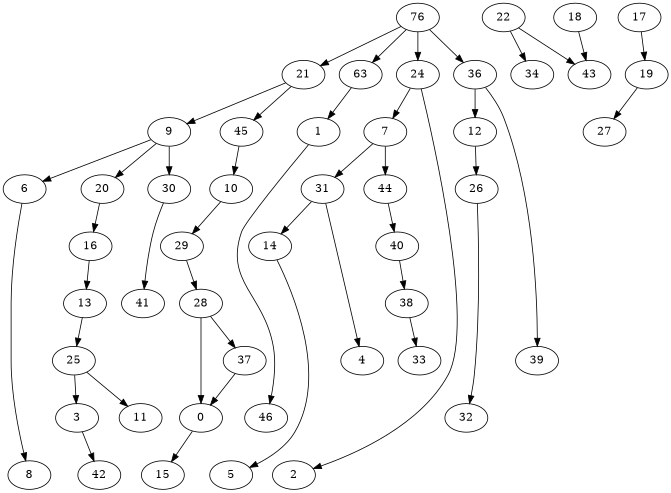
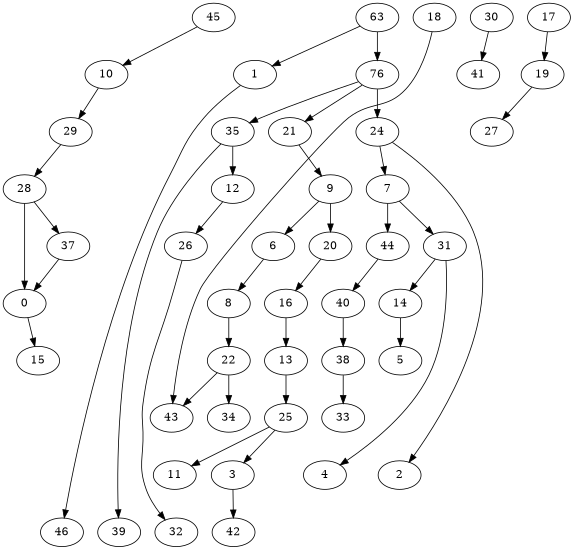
edge "76" -> "63": reversed
node "36": label "36" -> "35"
edge "21" -> "45": removed
edge "9" -> "30": removed
edge "8" -> "22": added
